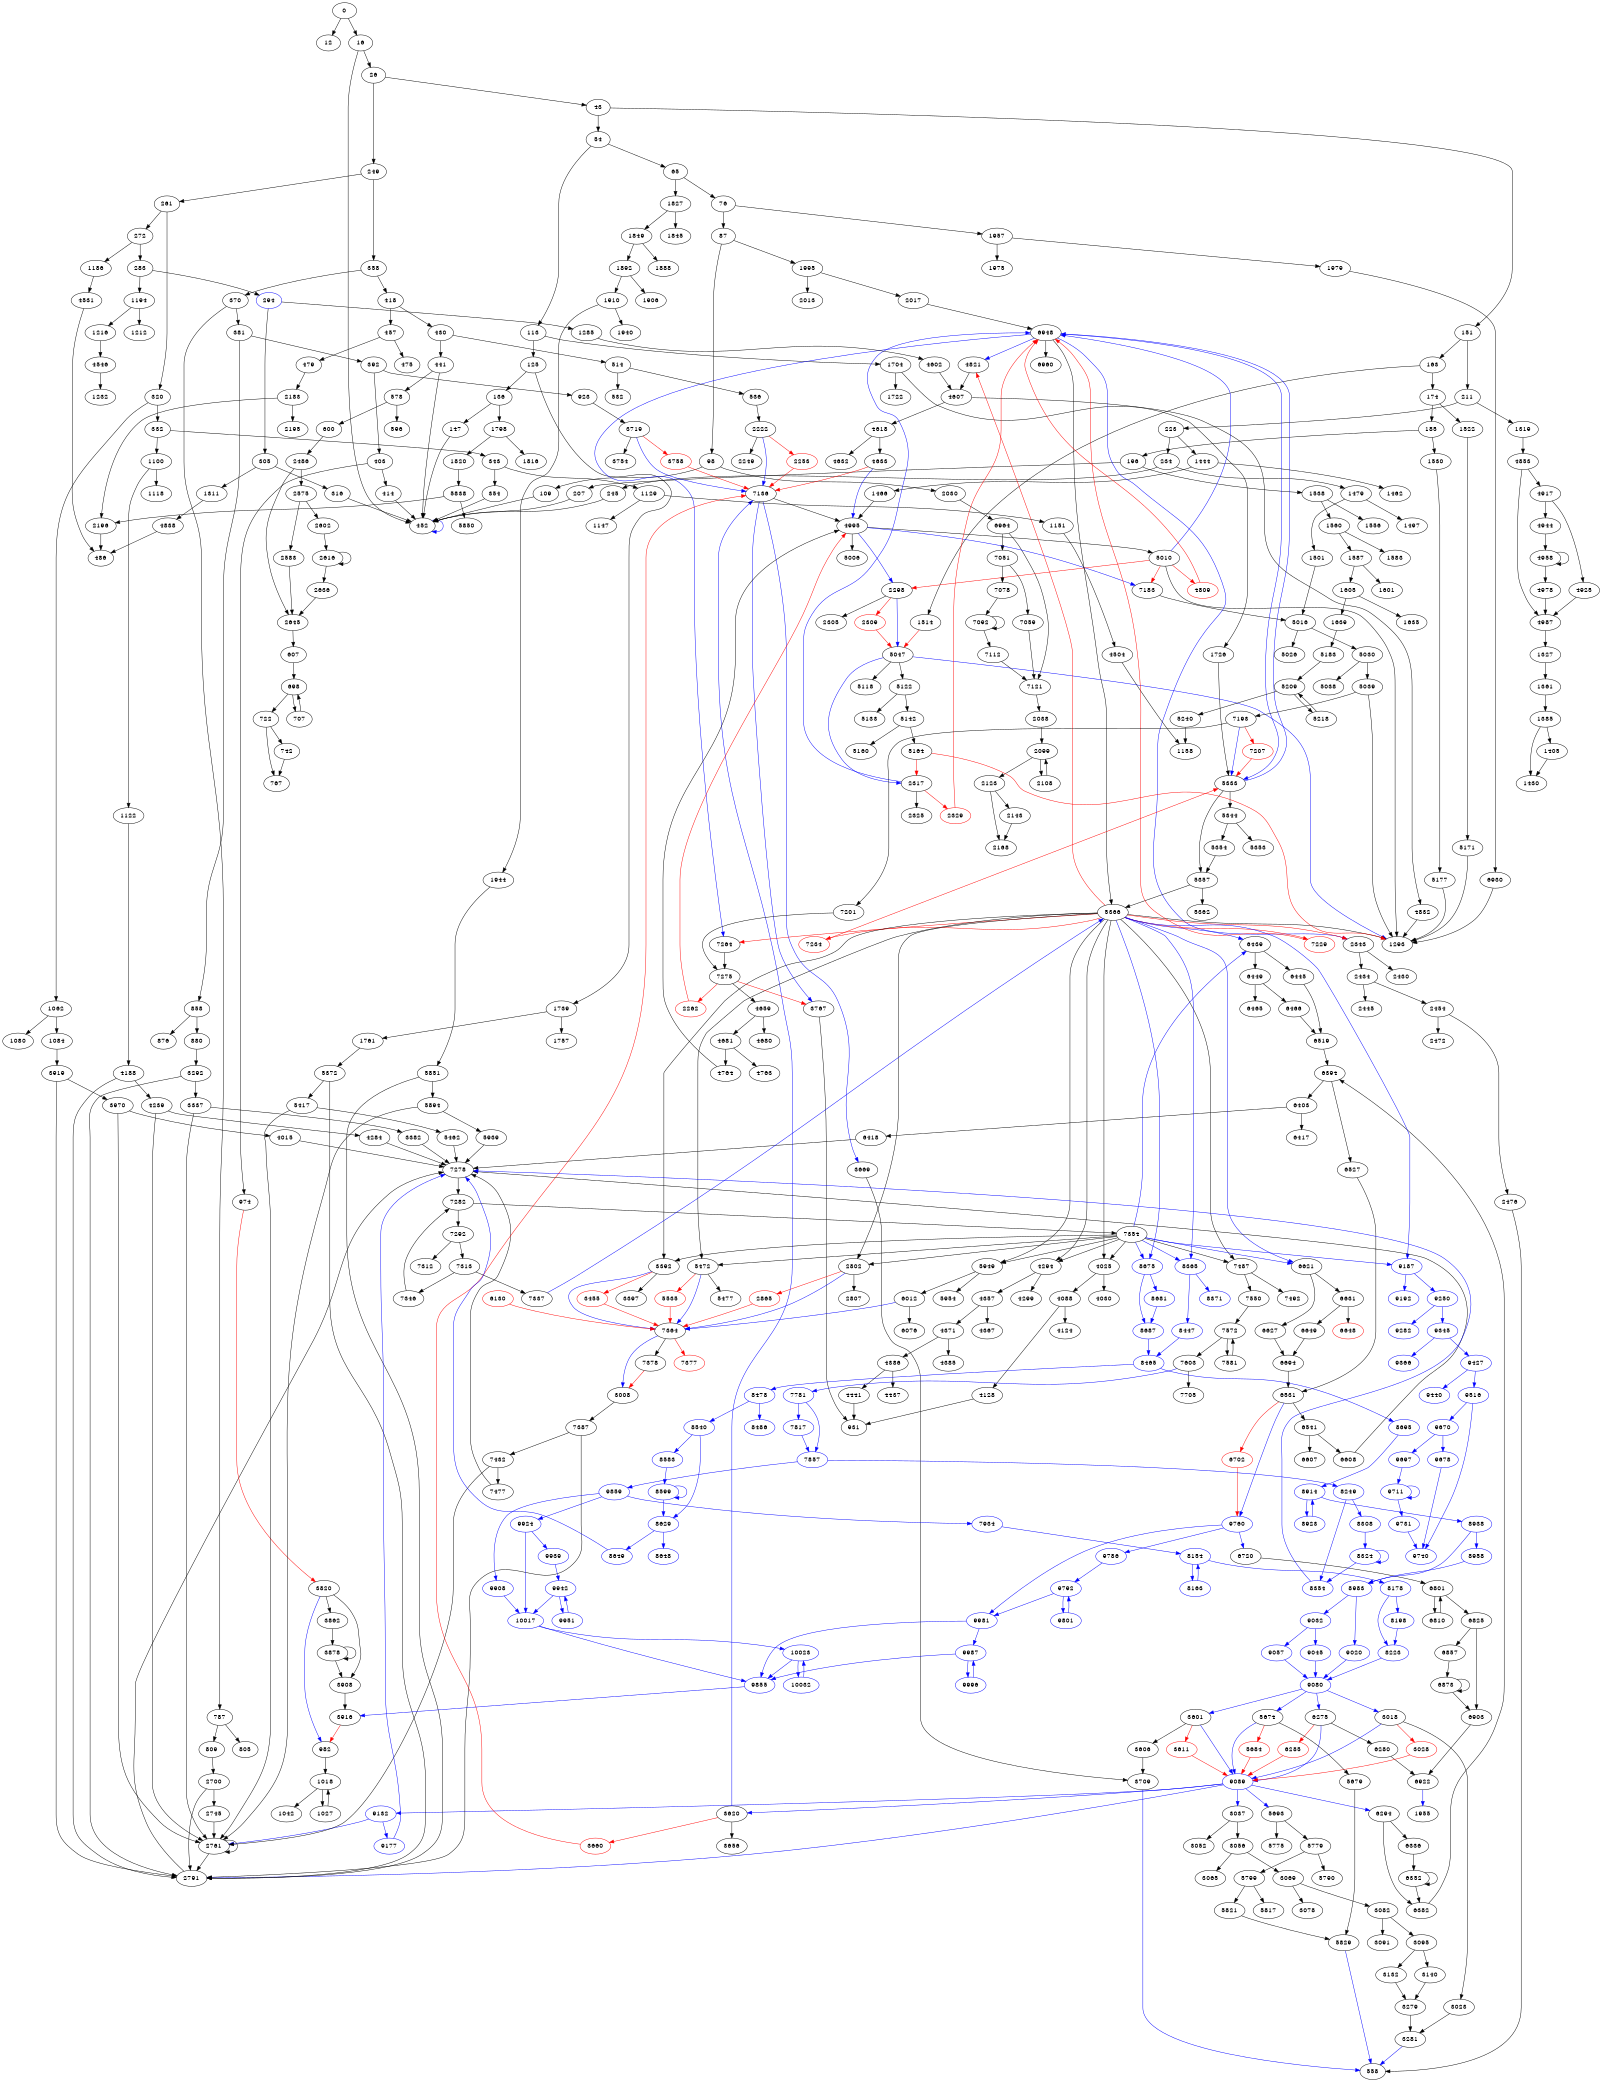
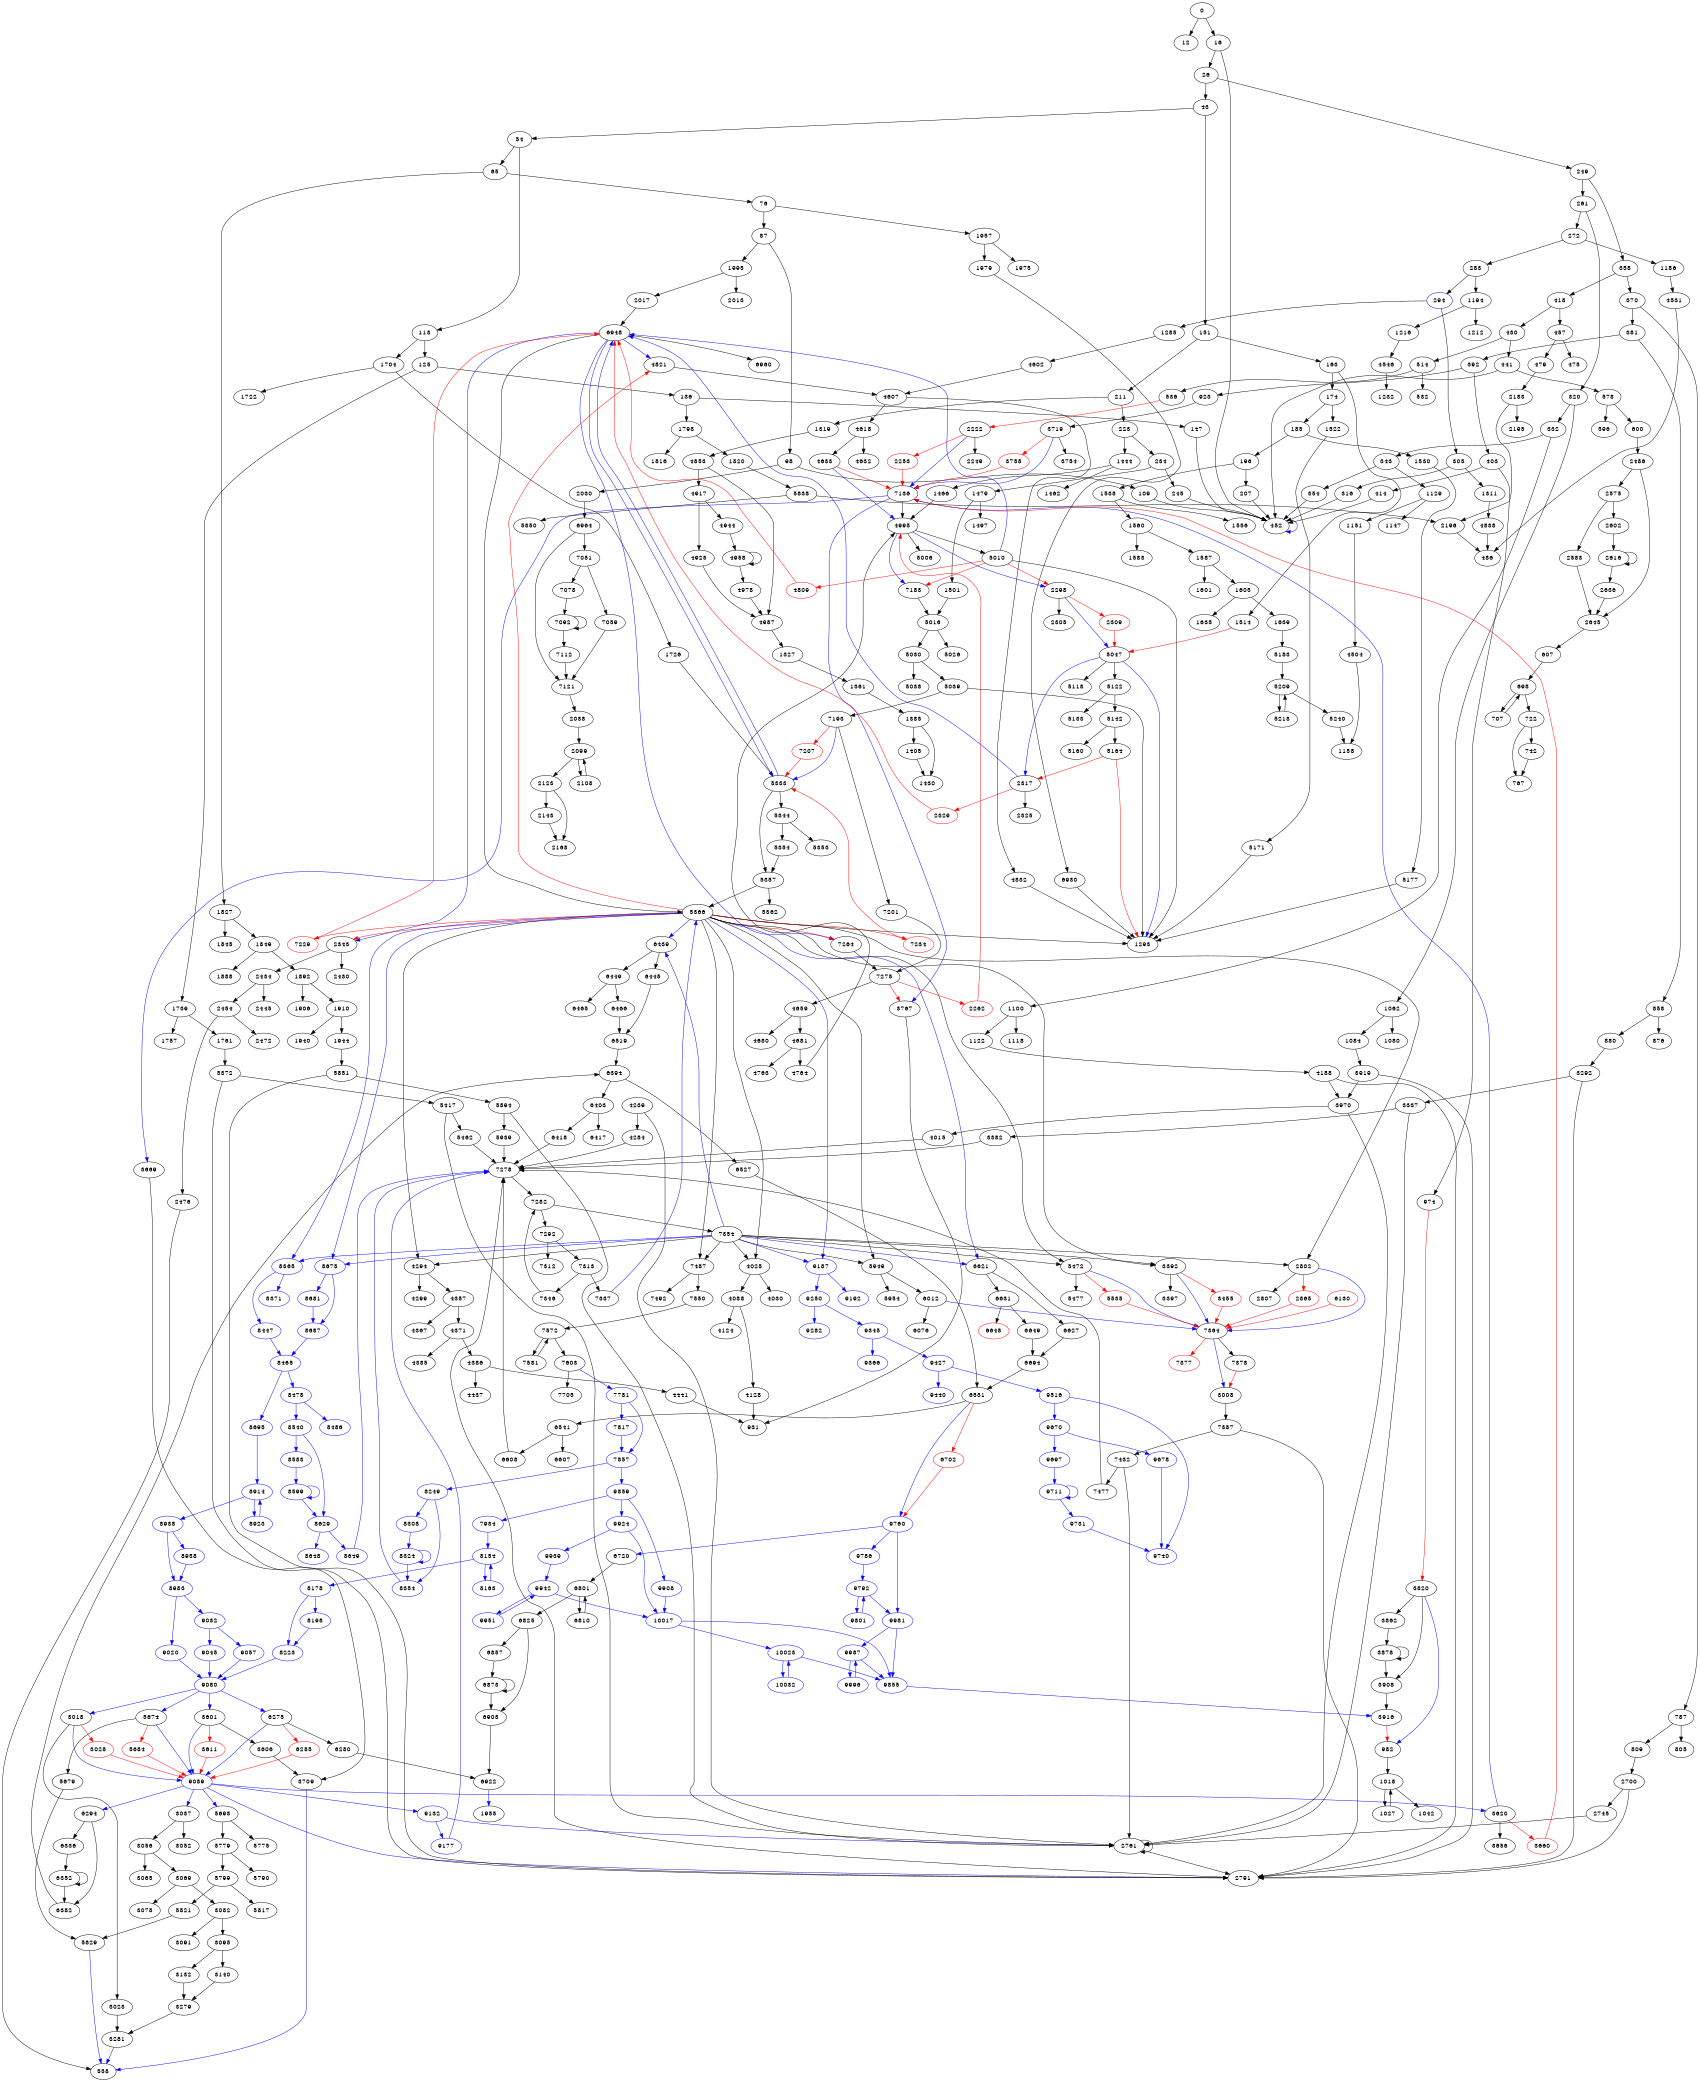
edge "536" -> "2222": color black -> red
edge "4188" -> "4239": now "4188" -> "3970"
